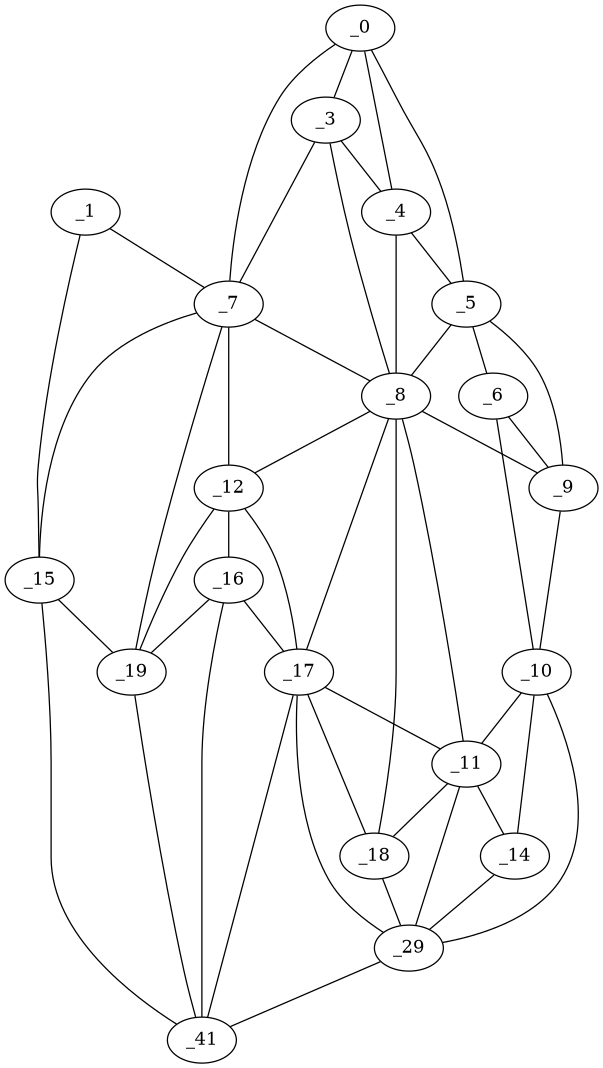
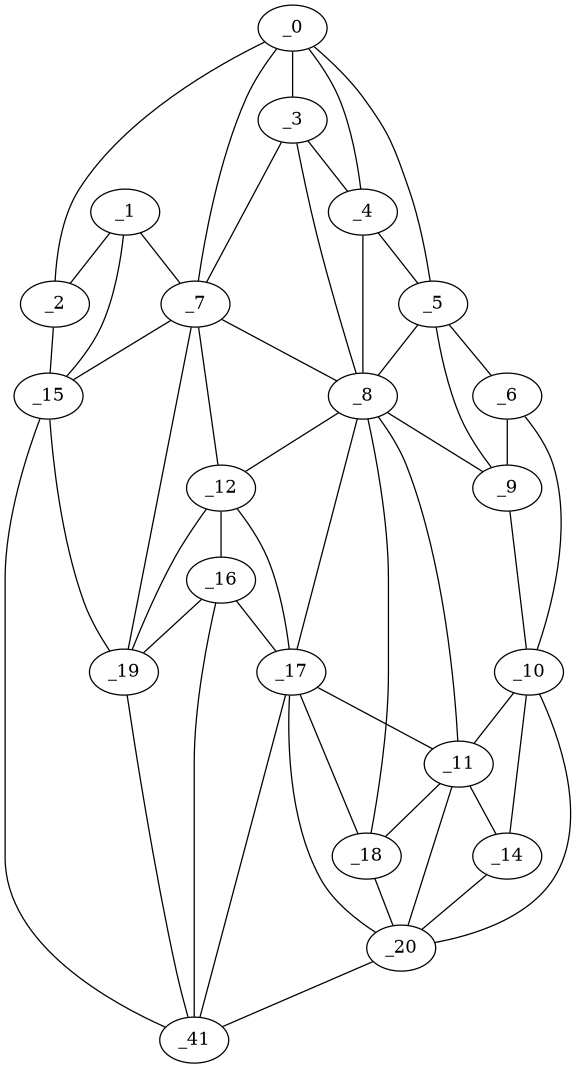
node "_2": added
node "_29": label "_29" -> "_20"
